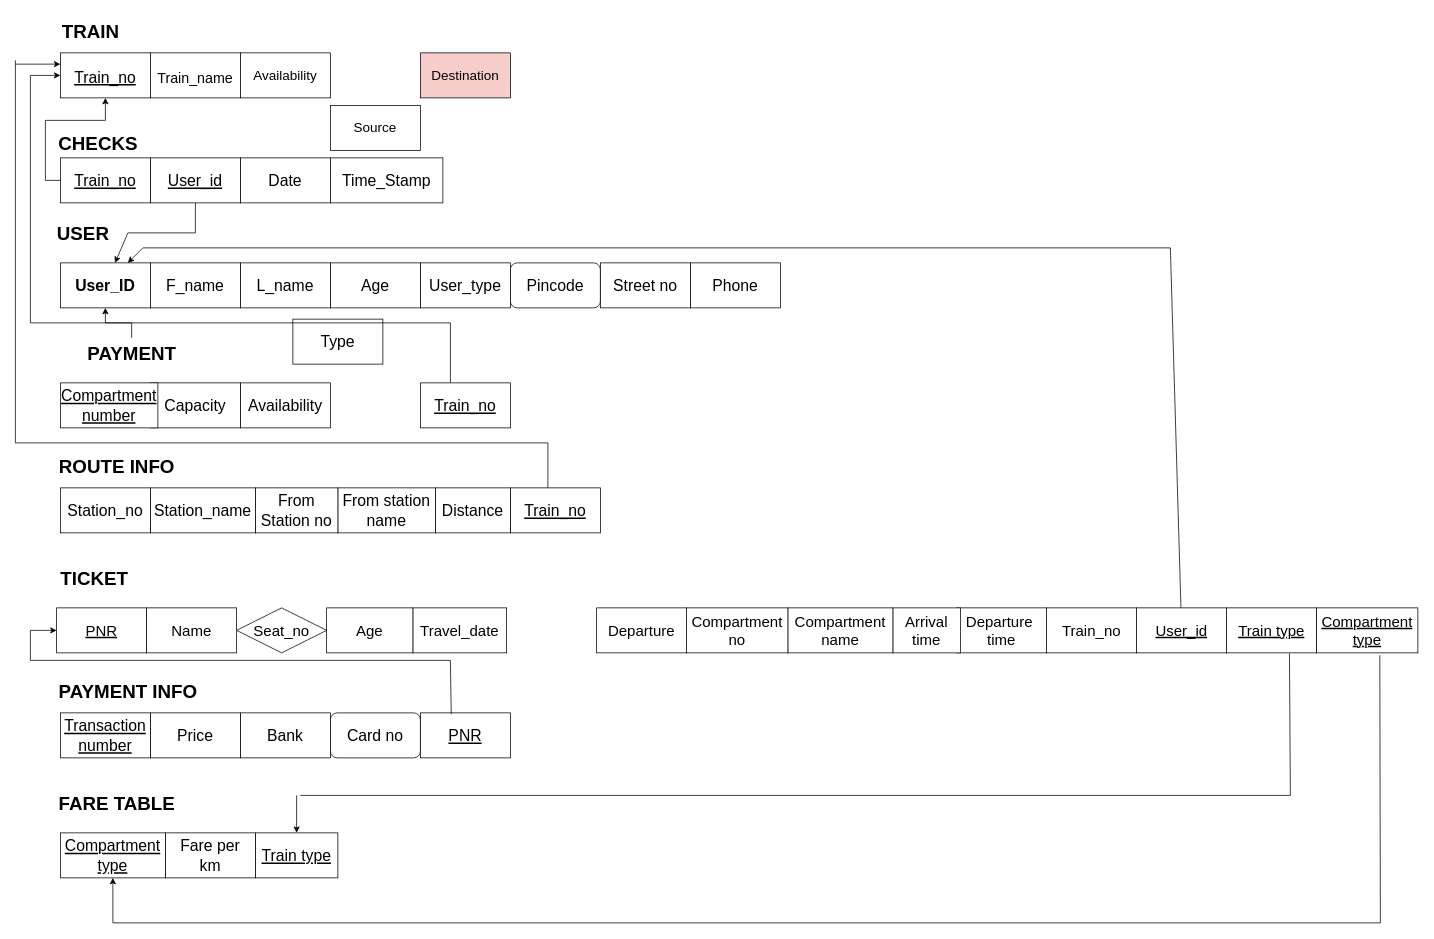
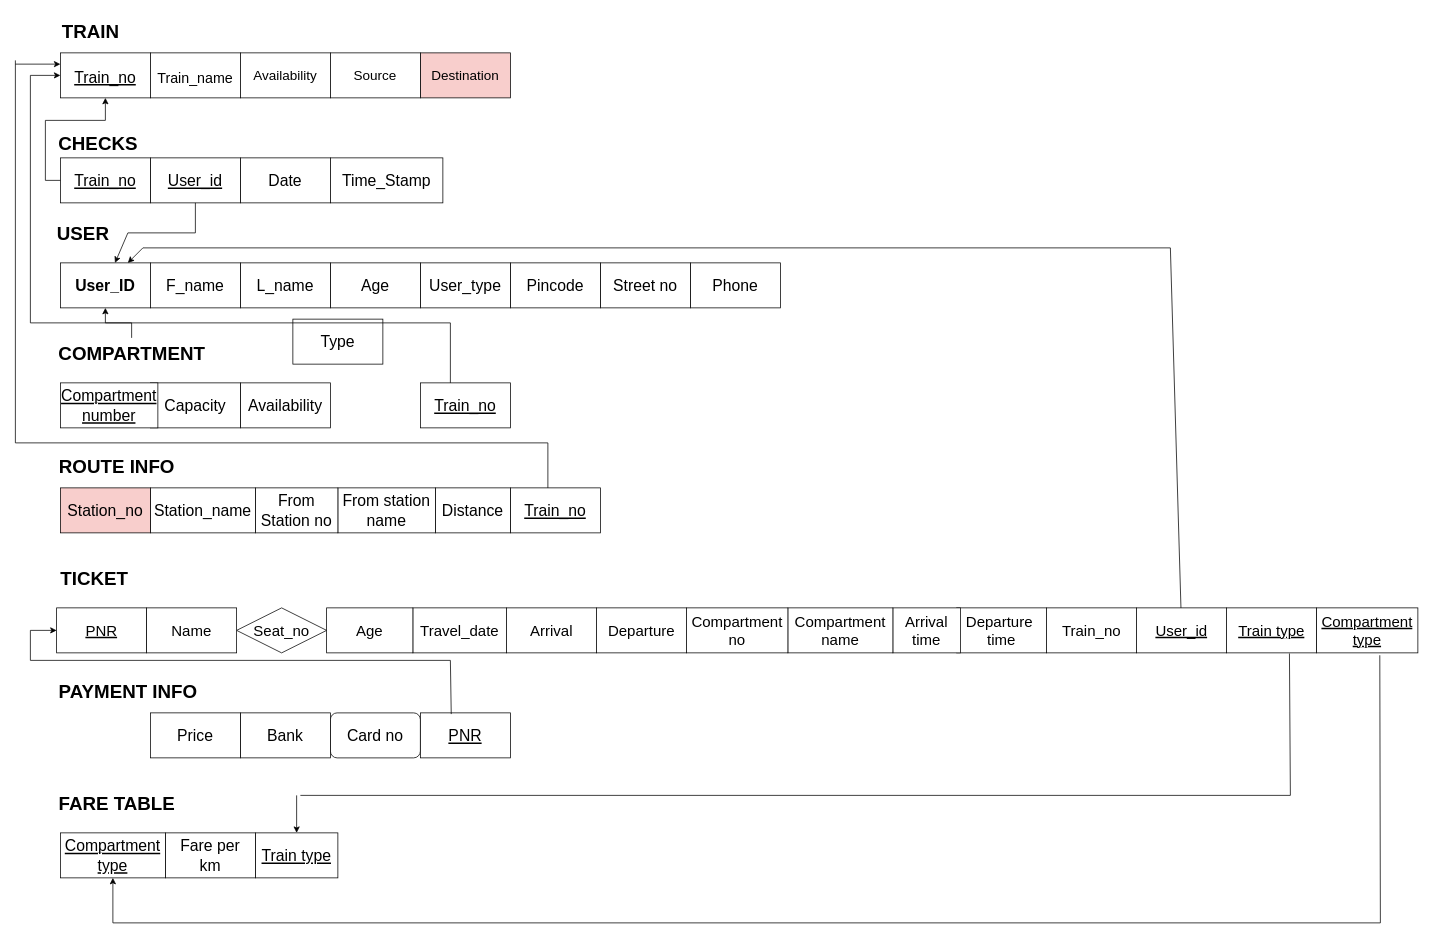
node "Source": moved (375, 128) -> (375, 75)
node "Pincode": shape rounded rectangle -> rectangle
node "PAYMENT": label "PAYMENT" -> "COMPARTMENT"
node "Station_no": fillcolor #ffffff -> #f8cecc
node "Arrival": added
node "Transactionnumber": removed
